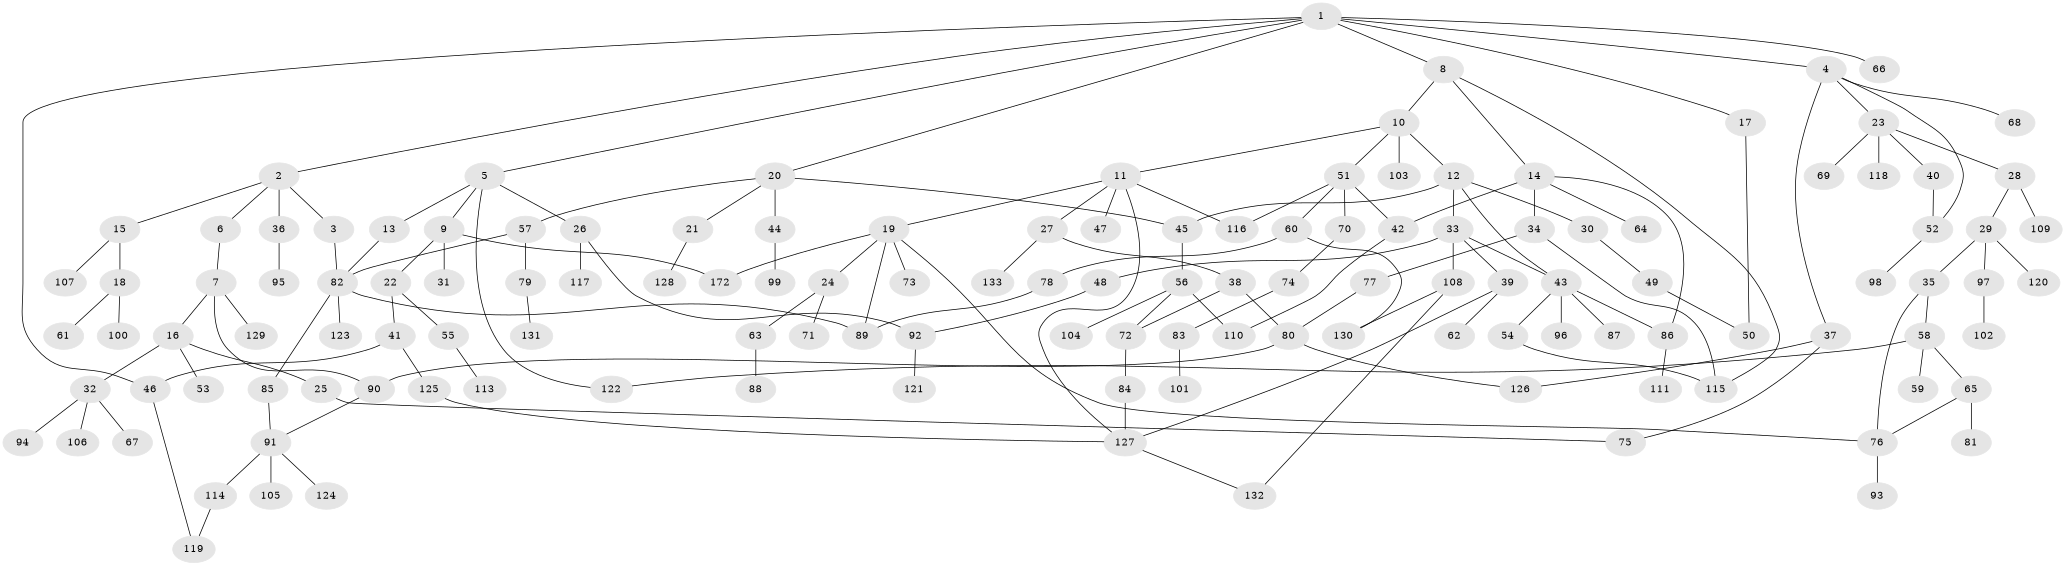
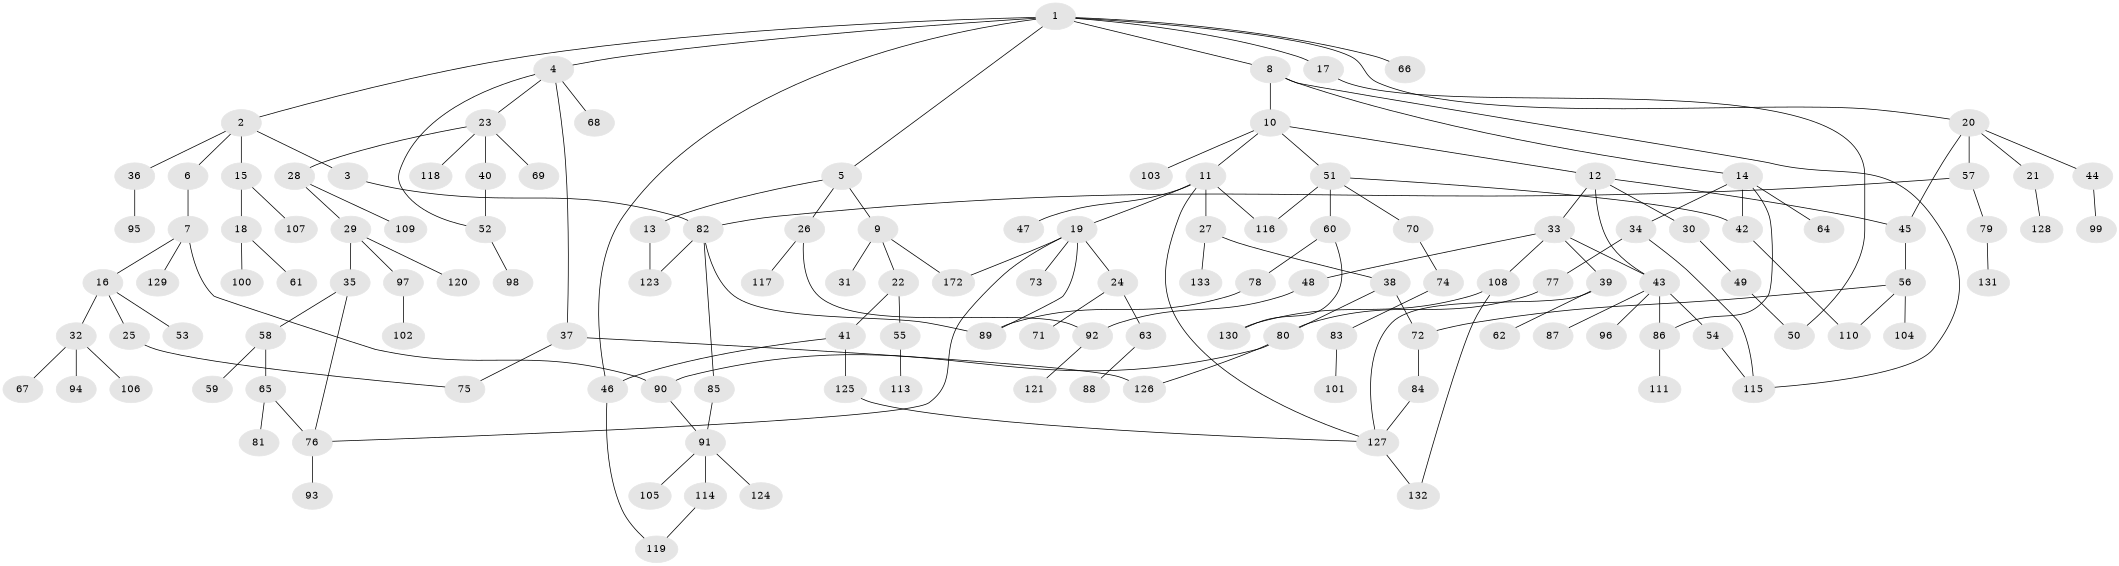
edge "13" -- "82": now "13" -- "123"
node "122": removed
